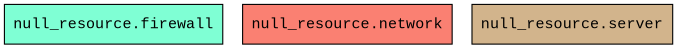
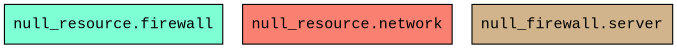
node "null_resource.server": label "null_resource.server" -> "null_firewall.server"
